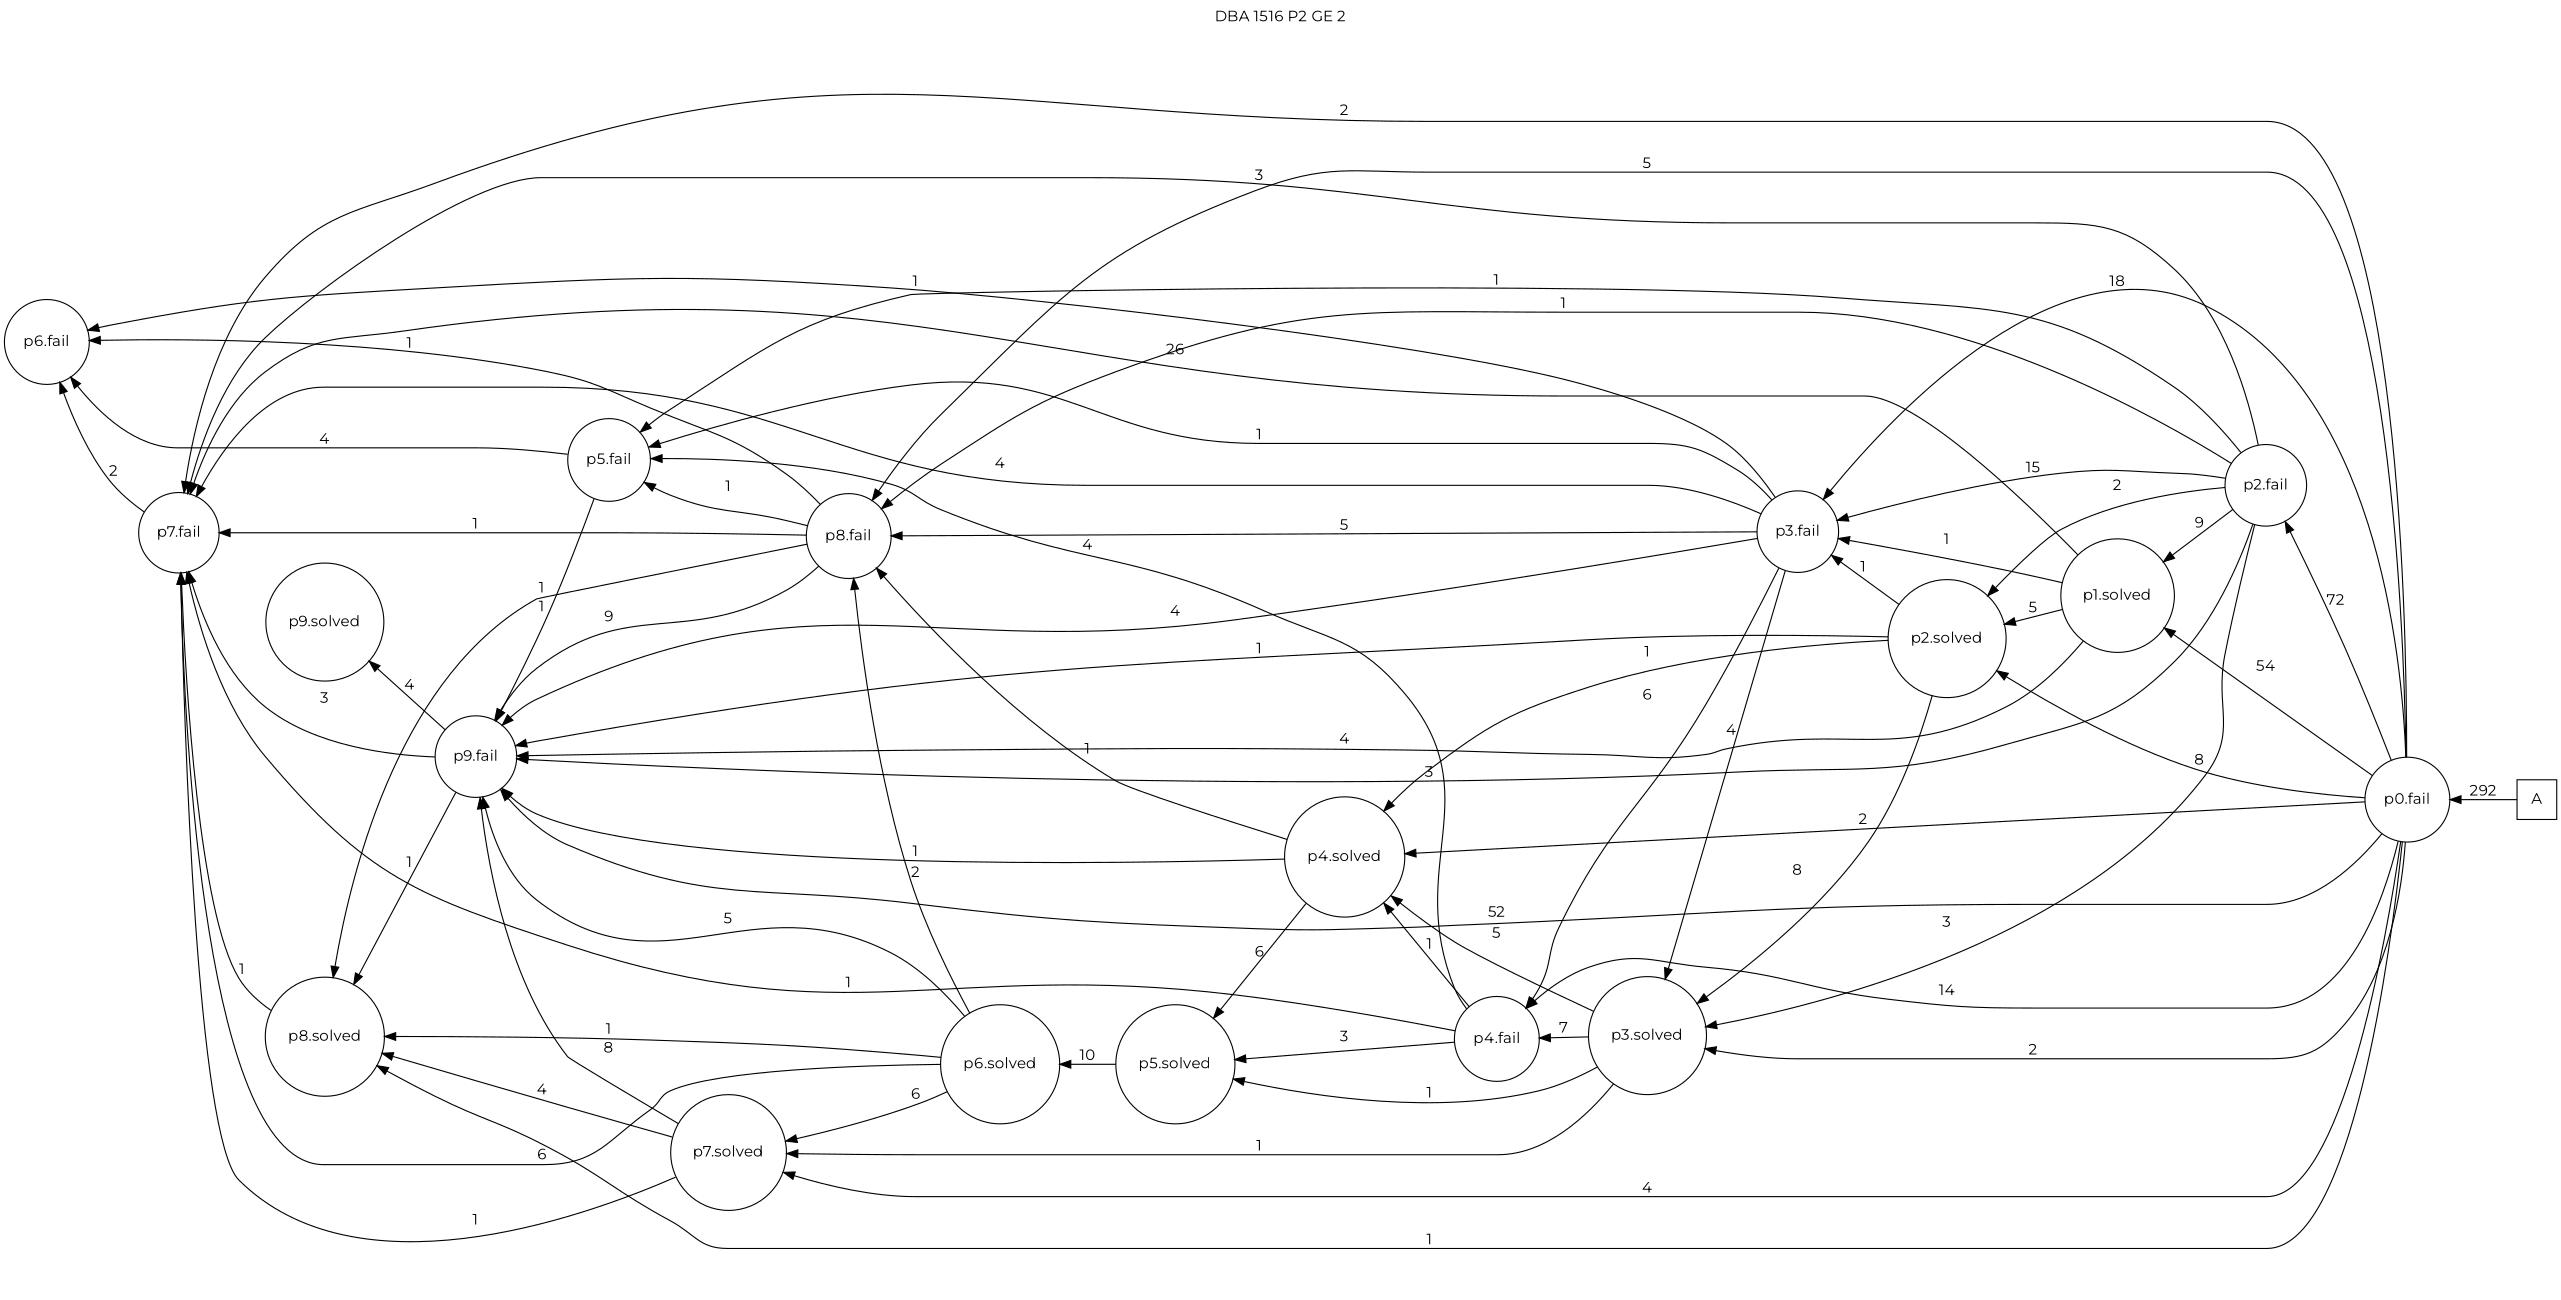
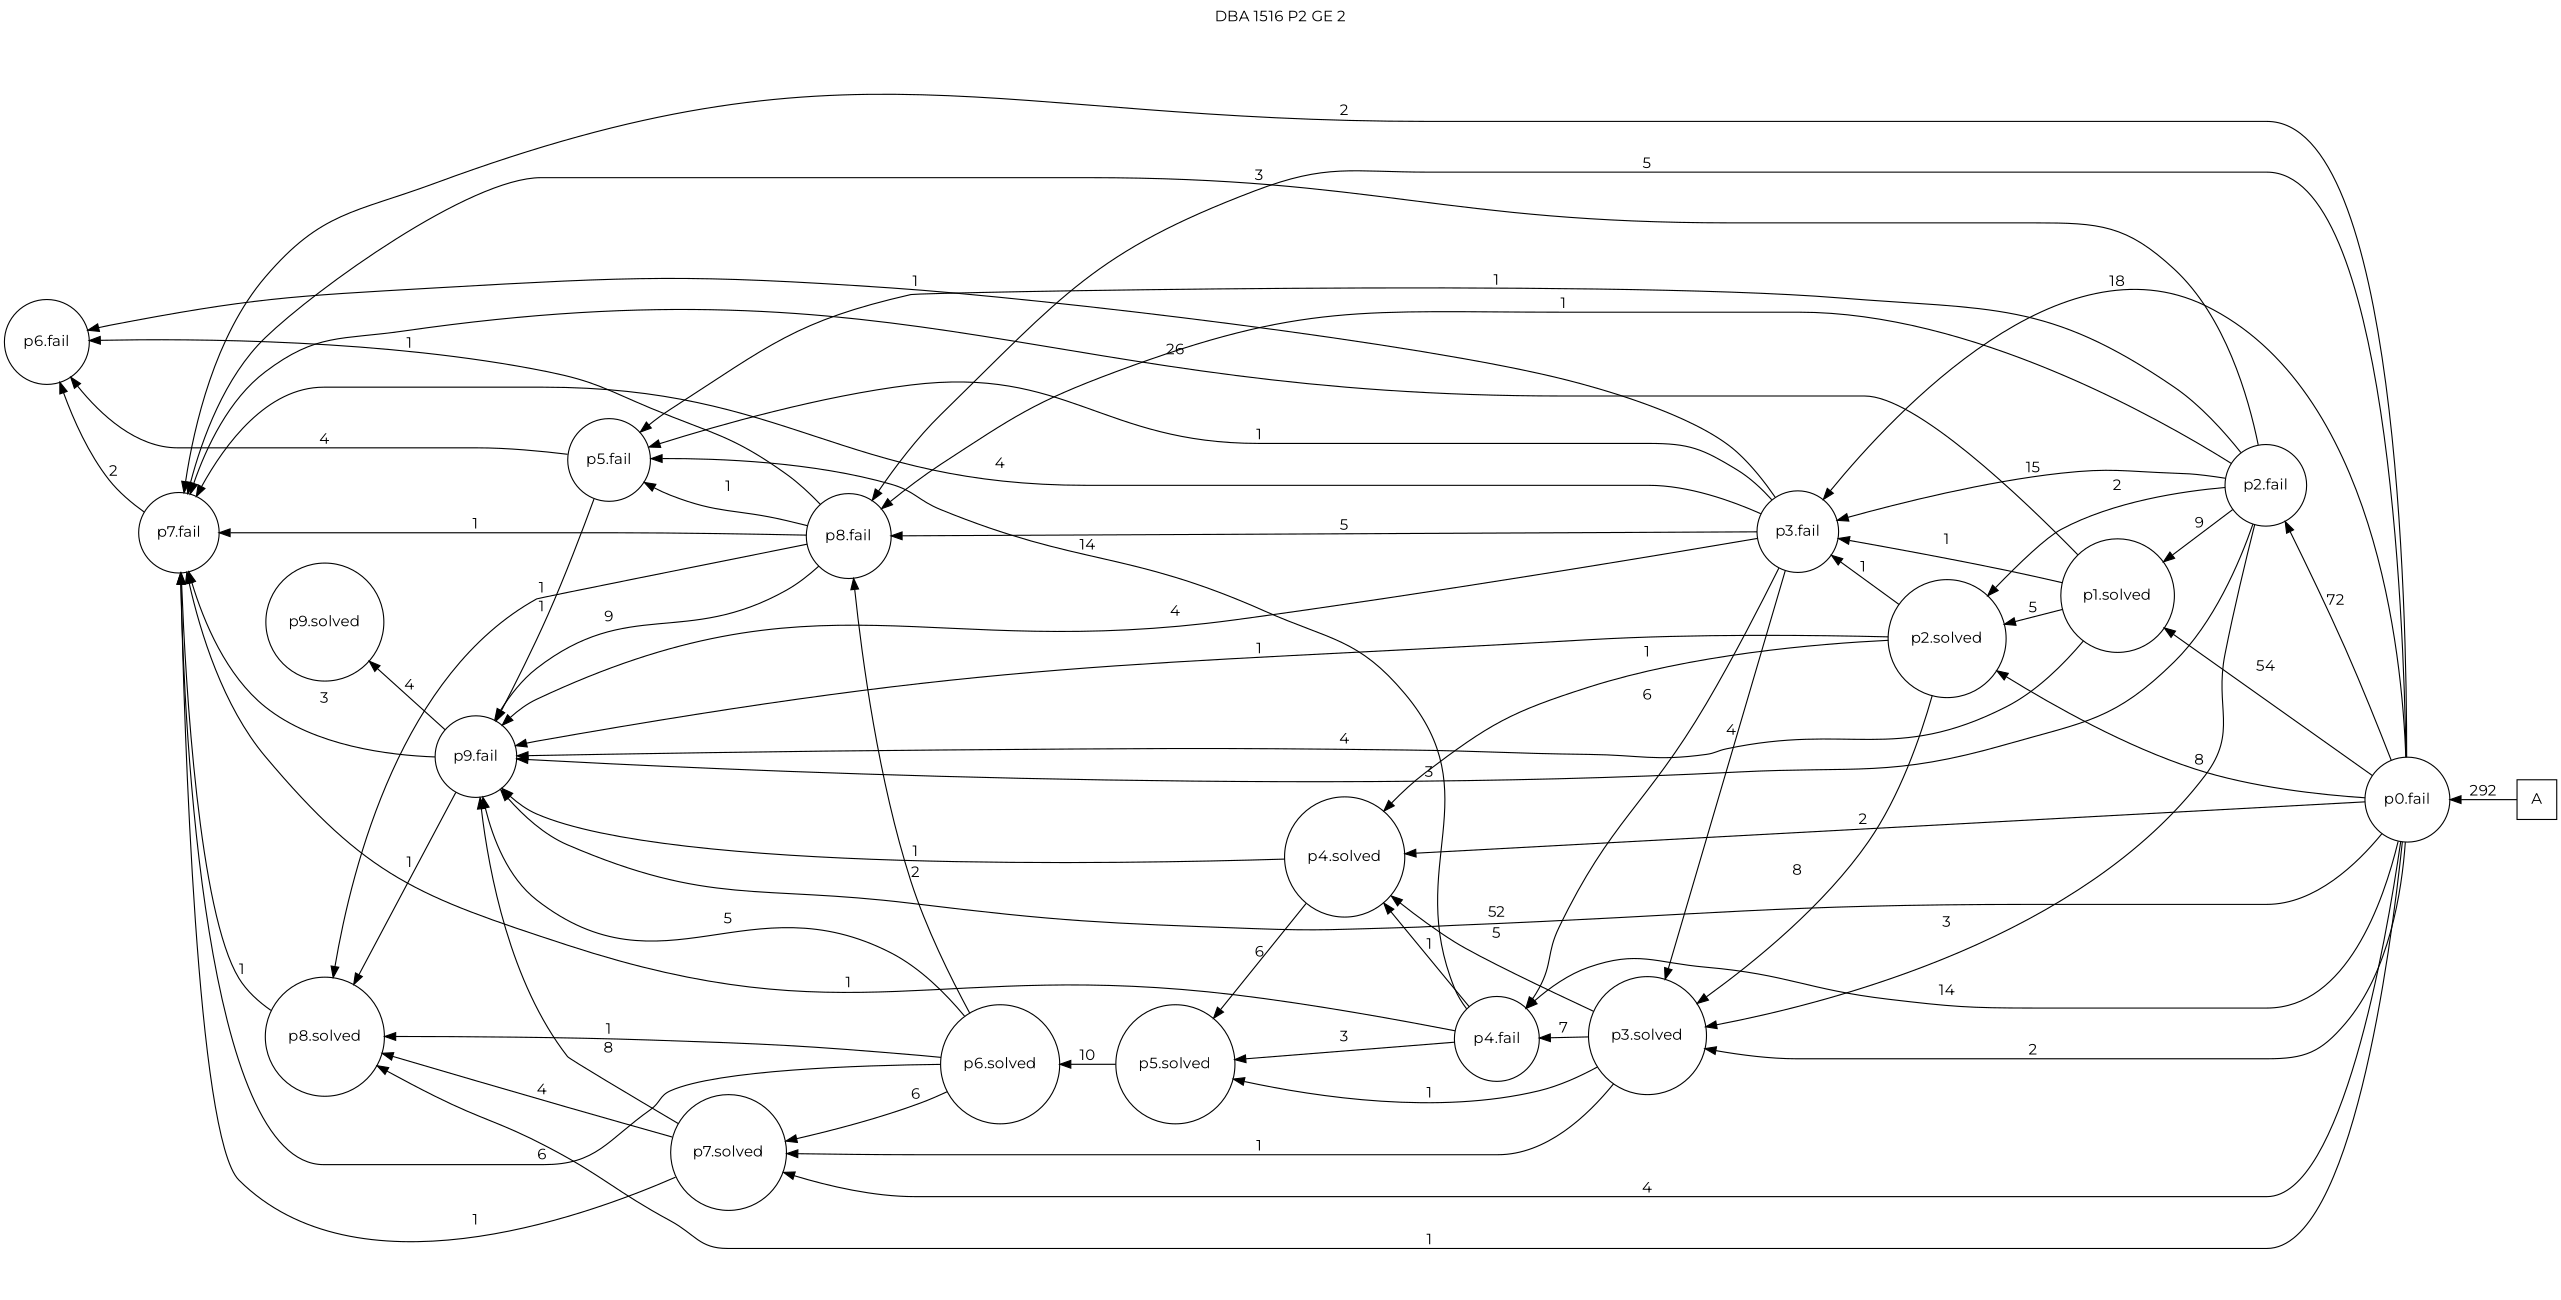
edge "p4.fail" -> "p5.fail": label "4" -> "14"
edge "p4.solved" -> "p8.fail": removed, label "1"
